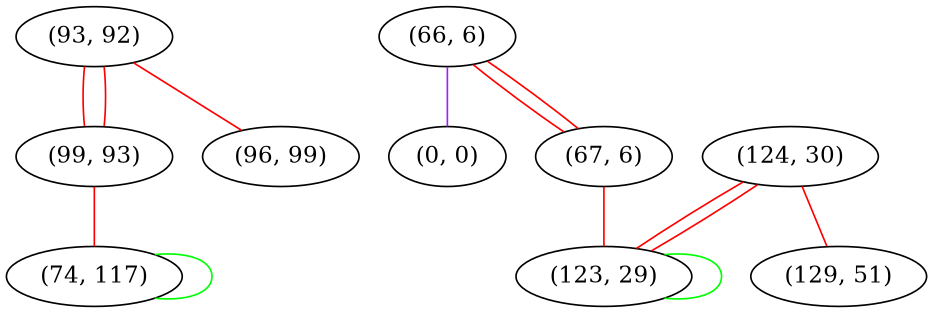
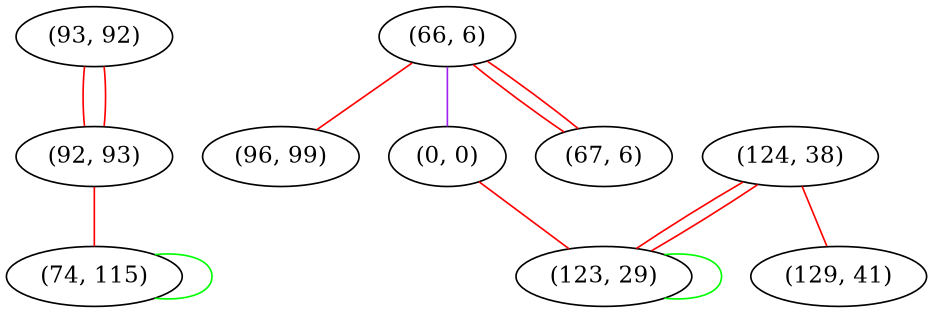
edge "(93, 92)" -- "(96, 99)": now "(66, 6)" -- "(96, 99)"
node "(99, 93)": label "(99, 93)" -> "(92, 93)"
node "(124, 30)": label "(124, 30)" -> "(124, 38)"
edge "(67, 6)" -- "(123, 29)": now "(0, 0)" -- "(123, 29)"
node "(74, 117)": label "(74, 117)" -> "(74, 115)"
node "(129, 51)": label "(129, 51)" -> "(129, 41)"
